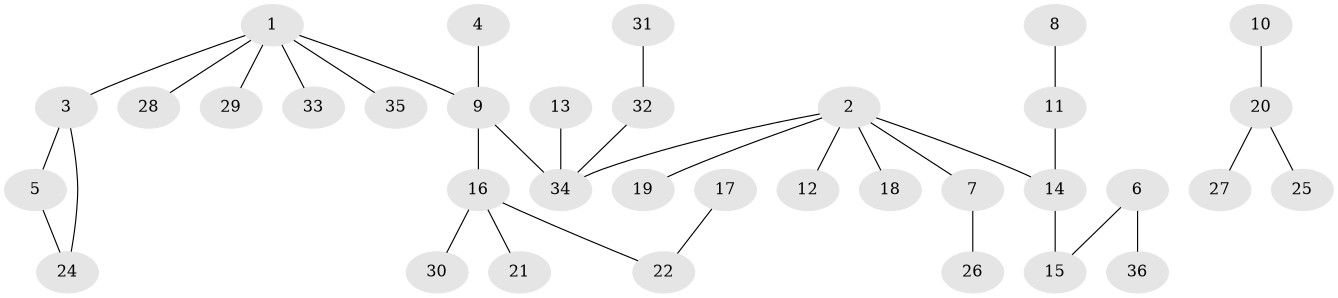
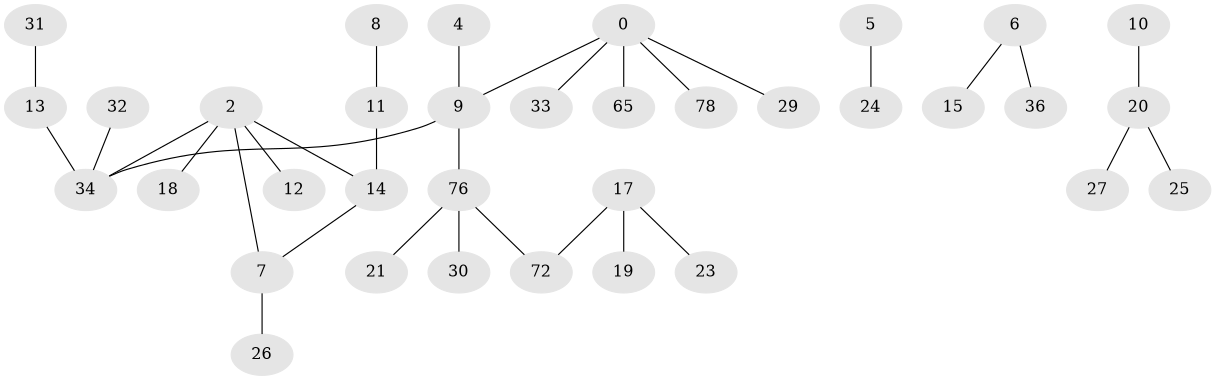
node "1": label "1" -> "0"
edge "31" -- "32": now "31" -- "13"
node "3": removed
node "28": label "28" -> "78"
node "35": label "35" -> "65"
edge "2" -- "19": now "17" -- "19"
node "16": label "16" -> "76"
edge "14" -- "15": now "14" -- "7"
node "22": label "22" -> "72"
node "23": added
